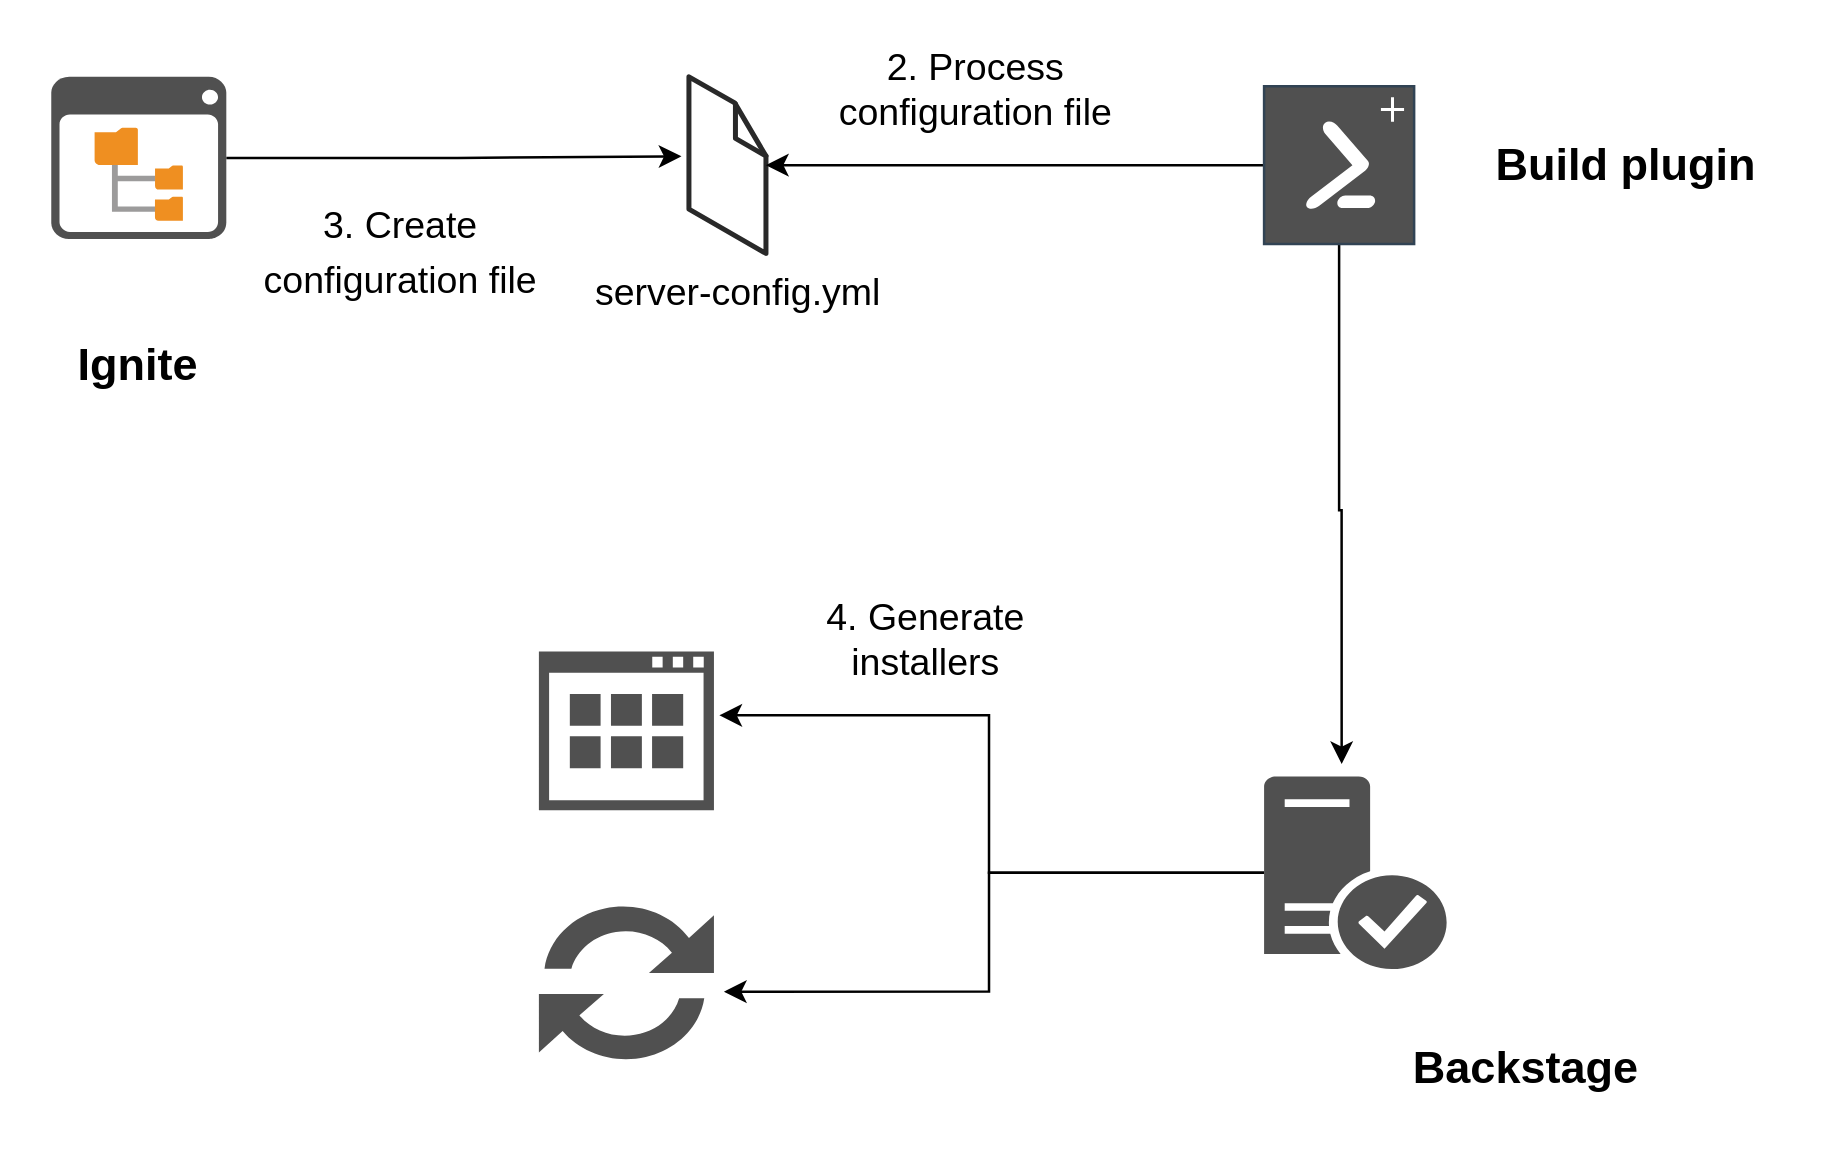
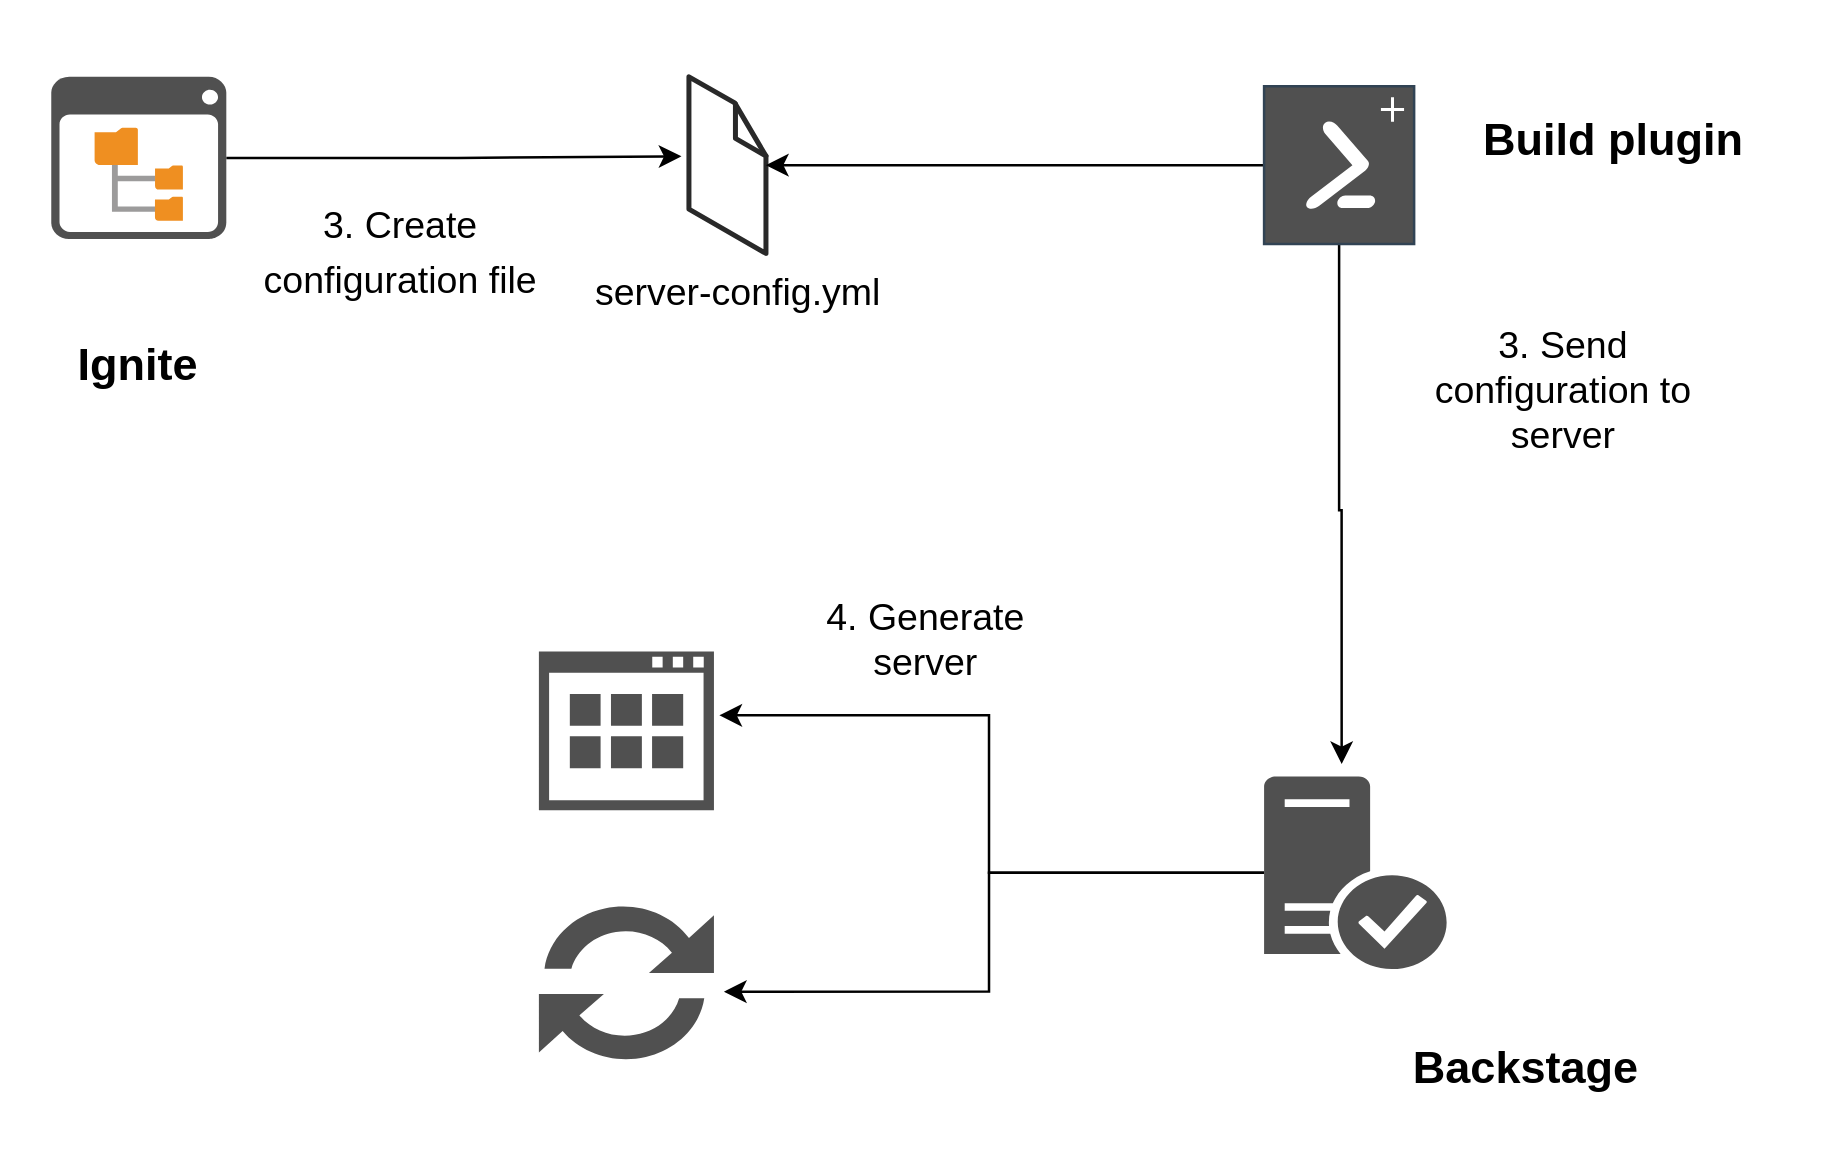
node "2. Process configuration file": removed
node "Build plugin": moved (1626, 165) -> (1614, 140)
node "3. Send configuration to server": added
node "4. Generate installers": label "4. Generate installers" -> "4. Generate server"
